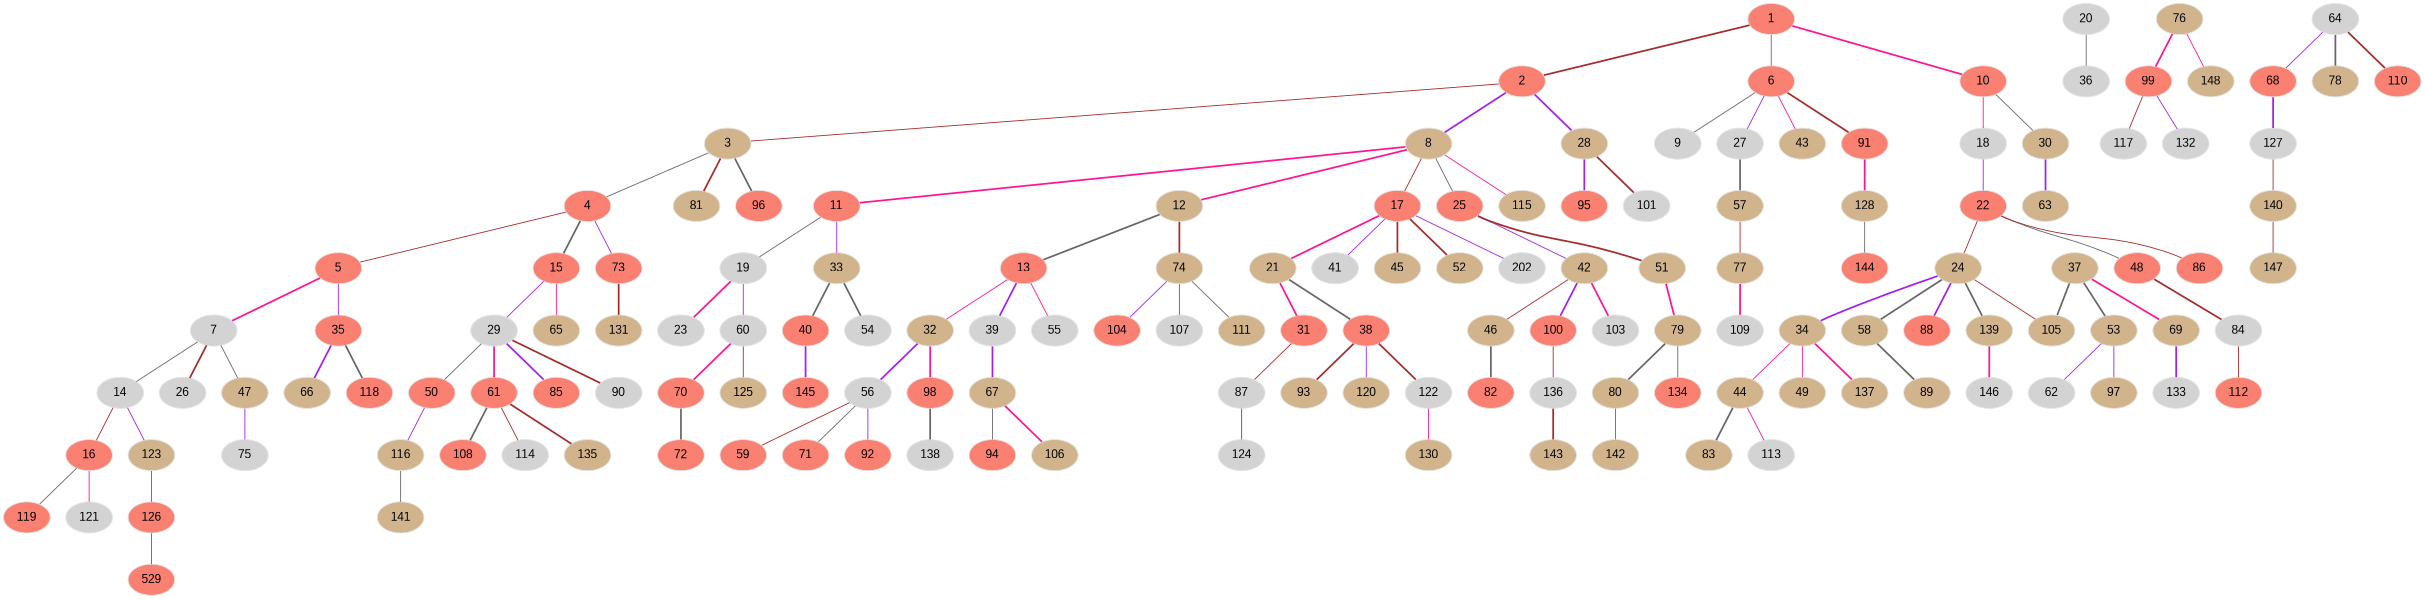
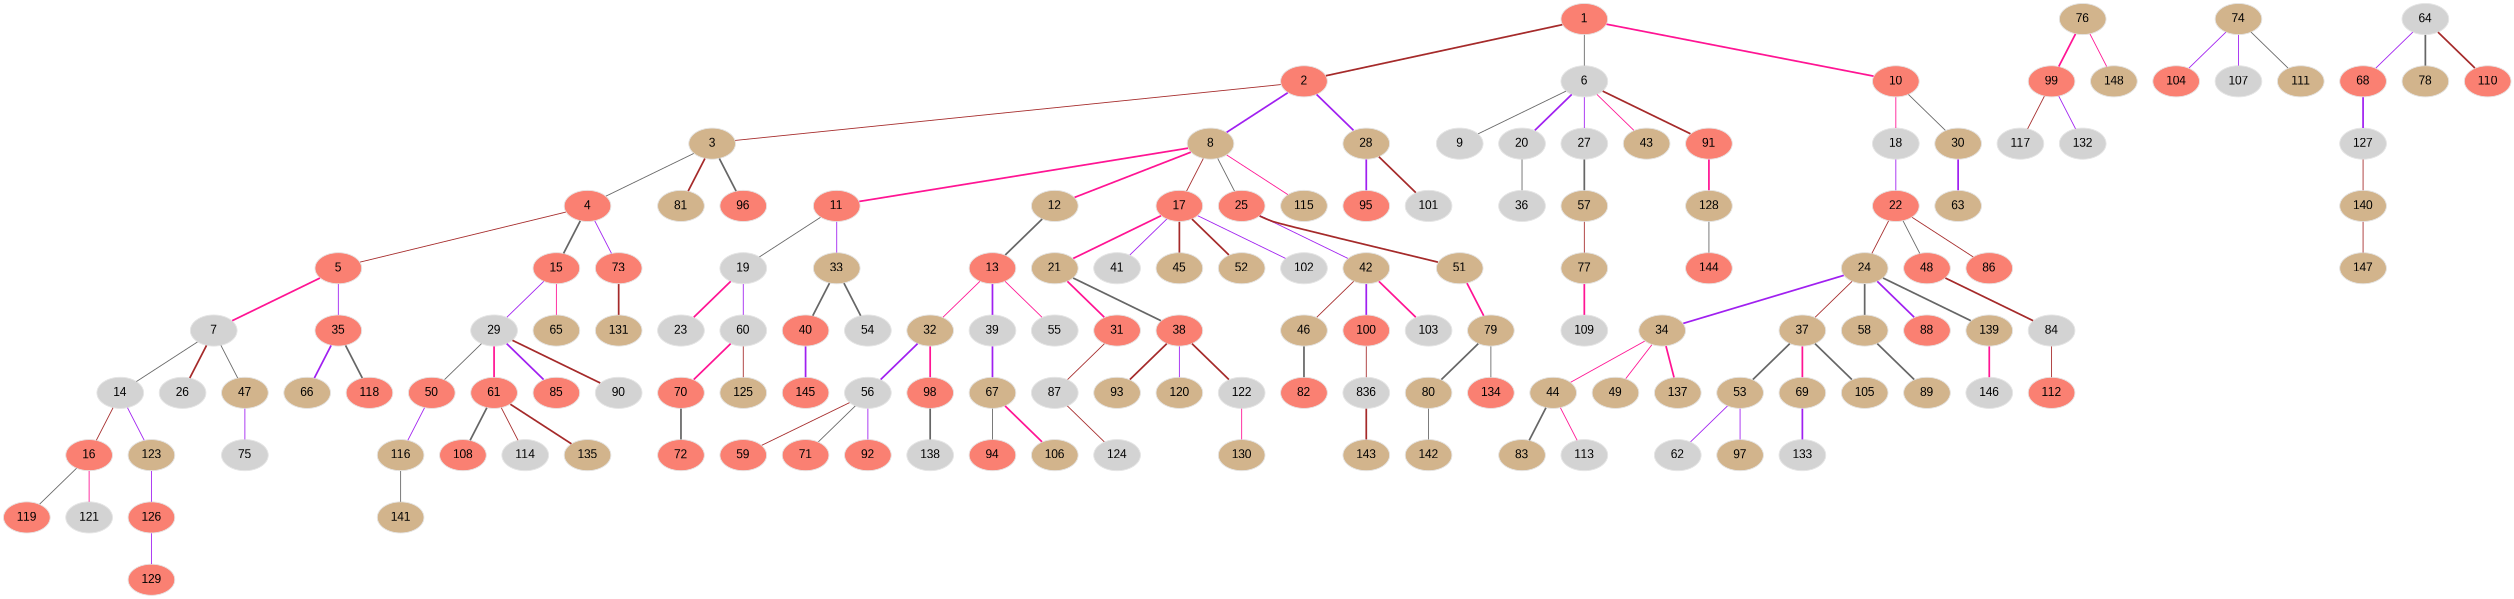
node "6": fillcolor salmon -> lightgrey
edge "6" -- "20": added
edge "12" -- "74": removed
node "202": label "202" -> "102"
edge "24" -- "105": now "24" -- "37"
node "136": label "136" -> "836"
node "529": label "529" -> "129"
